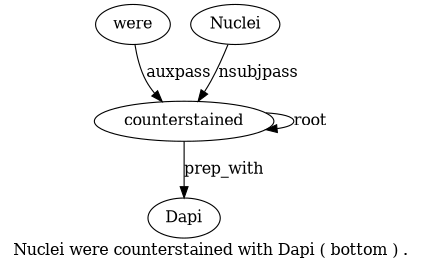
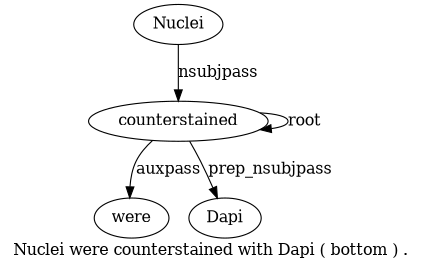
edge "were" -> "counterstained": reversed
edge "counterstained" -> "Dapi": label "prep_with" -> "prep_nsubjpass"
